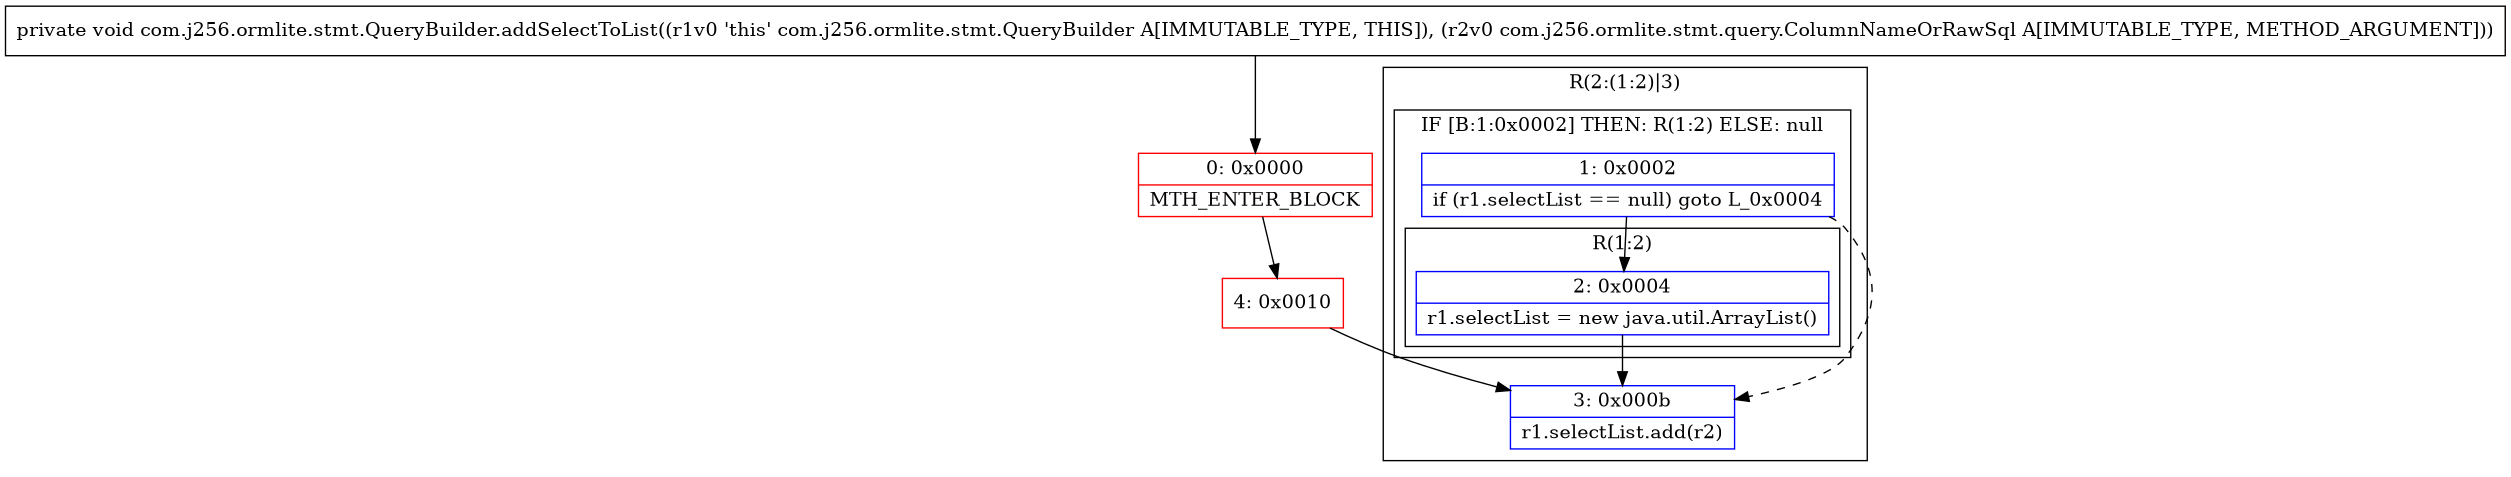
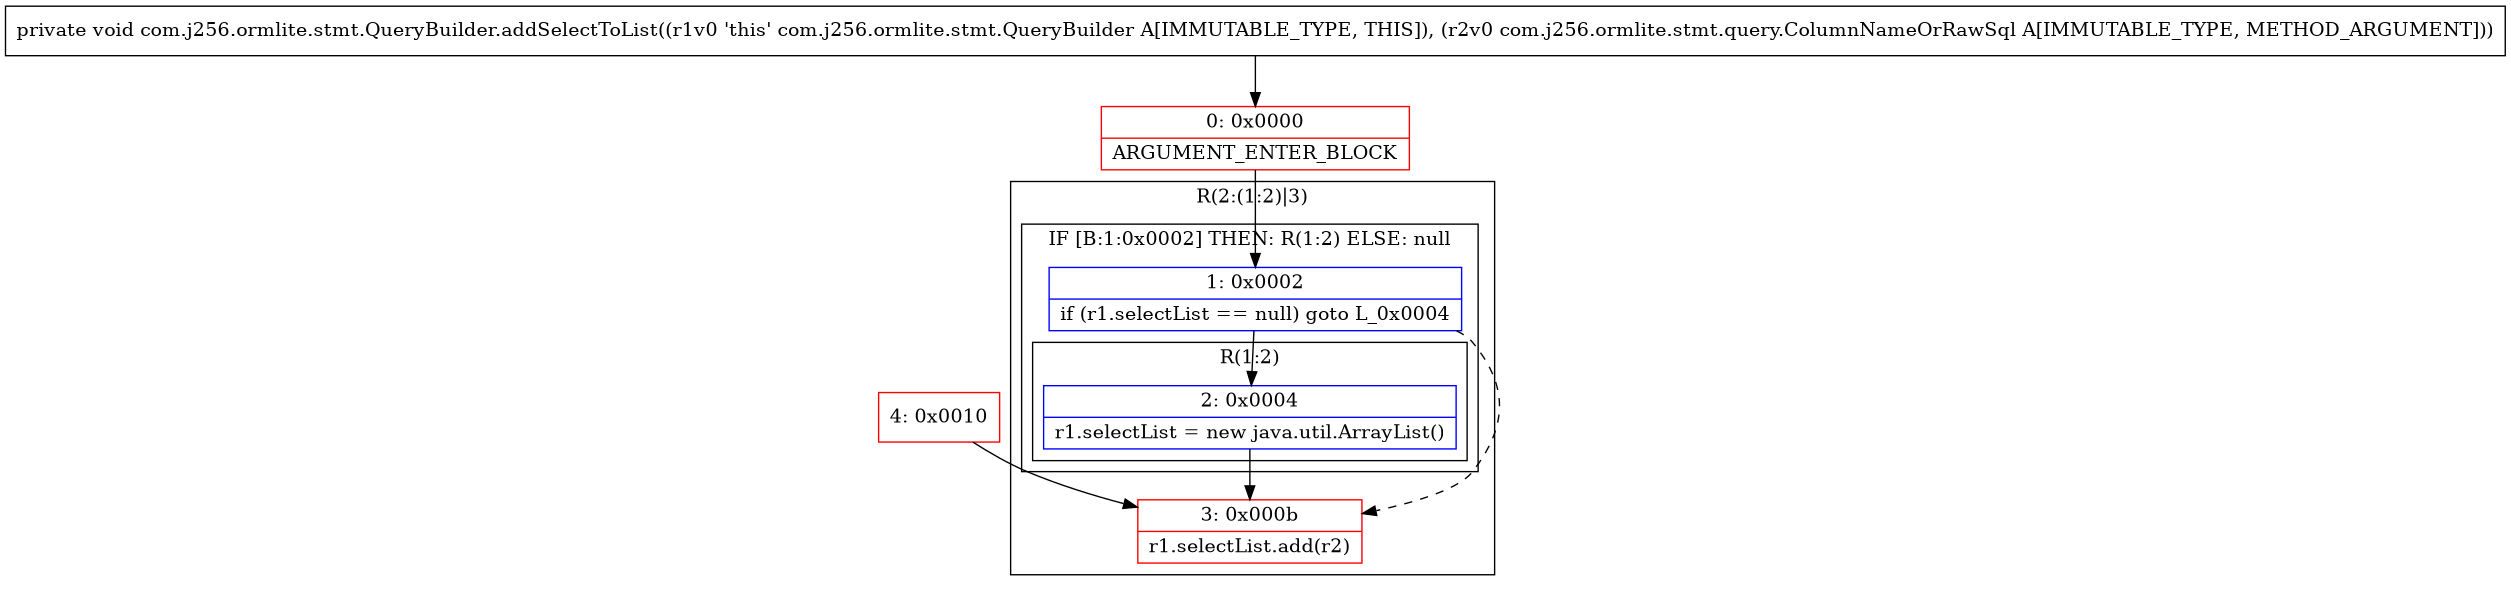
node "0: 0x0000": text "MTH_ENTER_BLOCK" -> "ARGUMENT_ENTER_BLOCK"
edge "0: 0x0000" -> "4: 0x0010": now "0: 0x0000" -> "1: 0x0002"
node "3: 0x000b": color blue -> red
